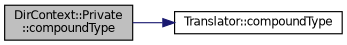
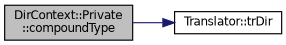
node "Translator::compoundType": label "Translator::compoundType" -> "Translator::trDir"
